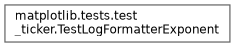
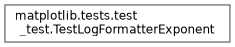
node "matplotlib.tests.test _ticker.TestLogFormatterExponent": label "matplotlib.tests.test _ticker.TestLogFormatterExponent" -> "matplotlib.tests.test _test.TestLogFormatterExponent"
